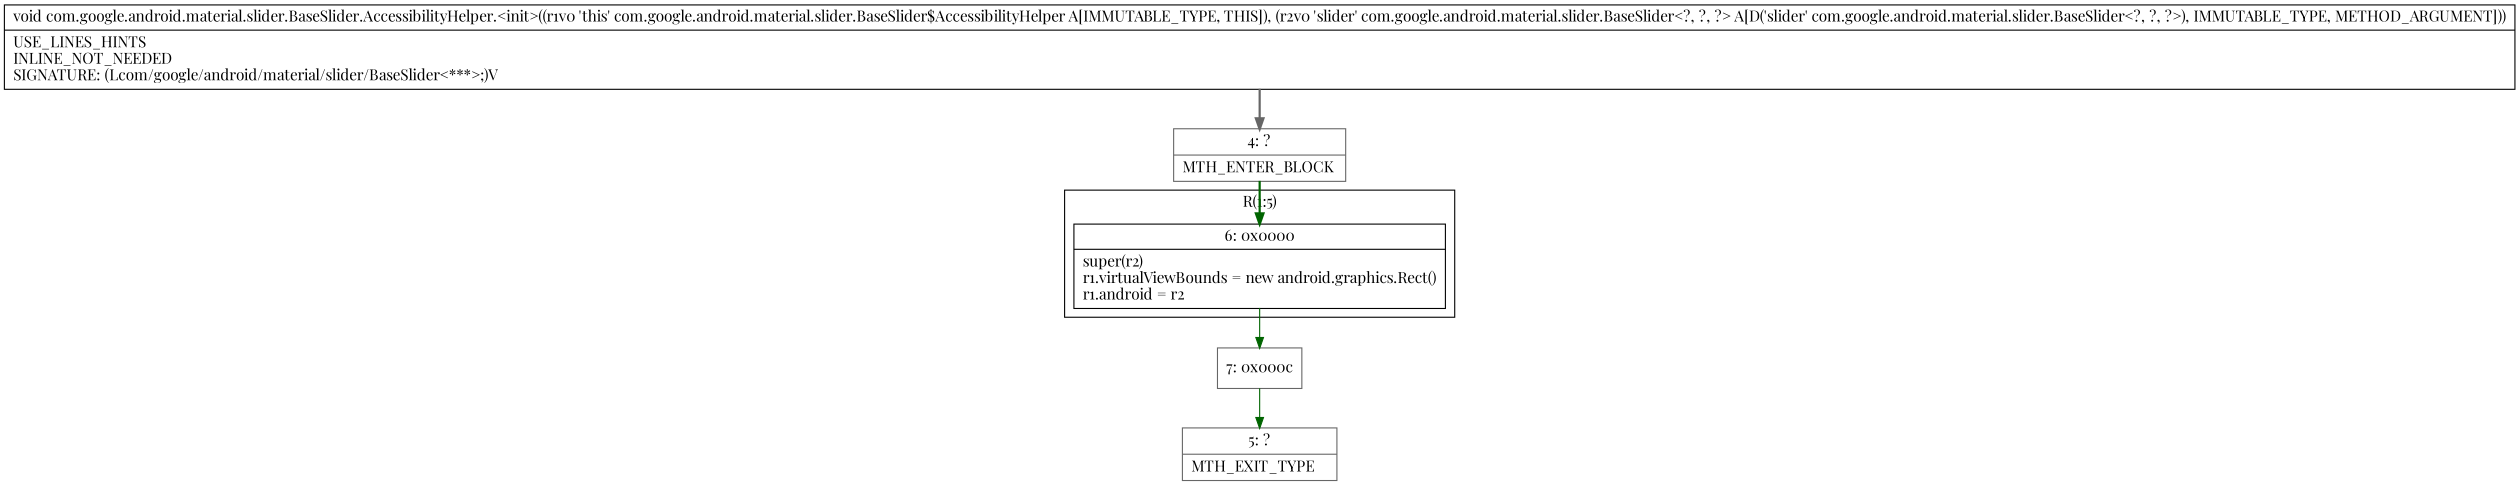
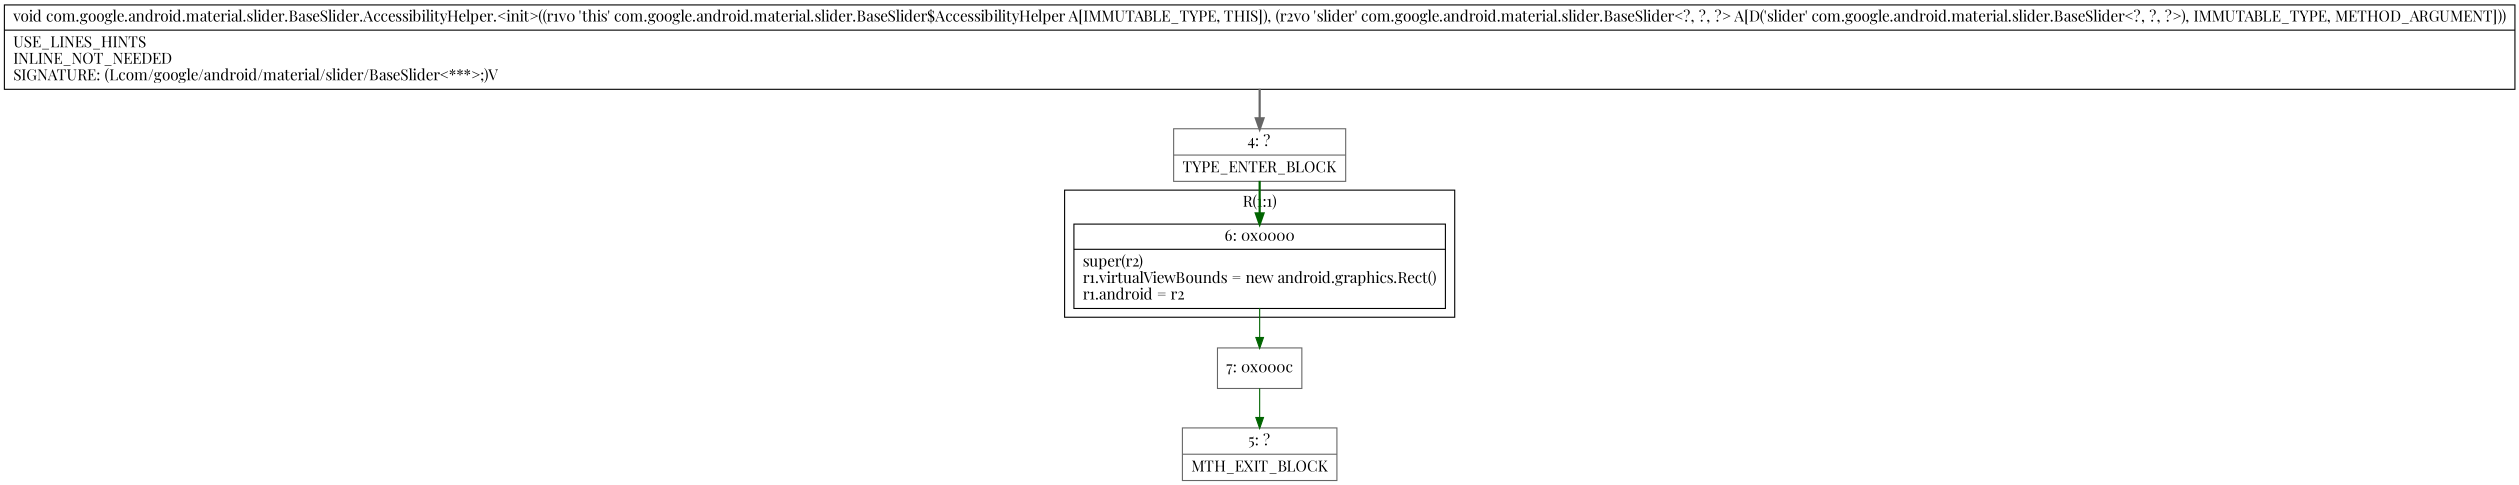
node "4: ?": text "MTH_ENTER_BLOCK" -> "TYPE_ENTER_BLOCK"
cluster "R(1:5)": label "R(1:5)" -> "R(1:1)"
node "5: ?": text "MTH_EXIT_TYPE" -> "MTH_EXIT_BLOCK"
